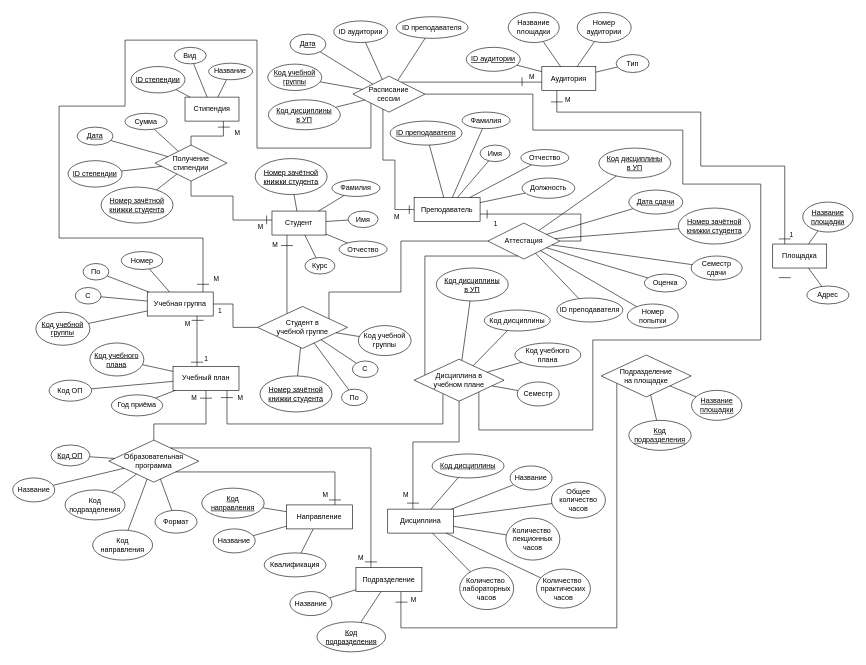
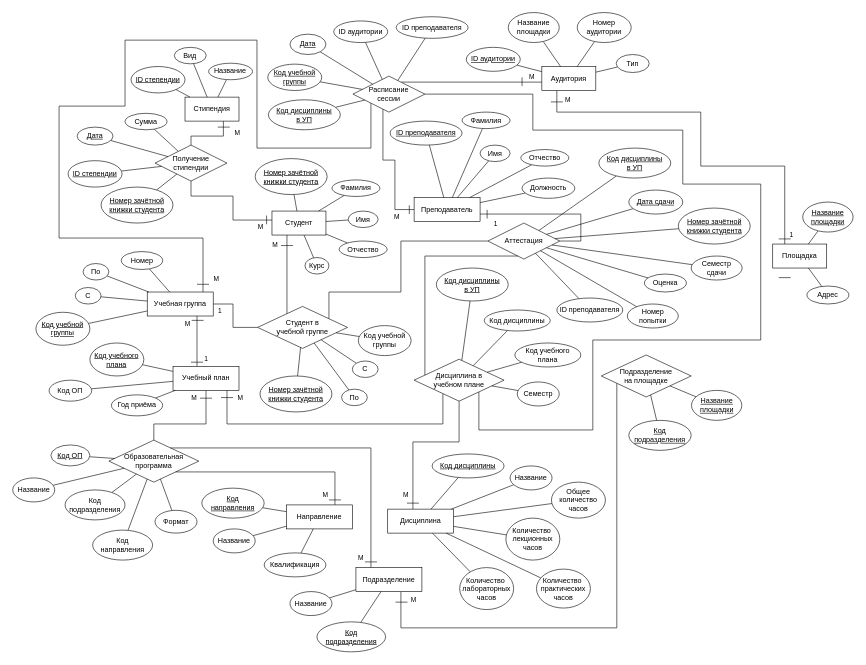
node "Курс": size 30x17 -> 24x17
